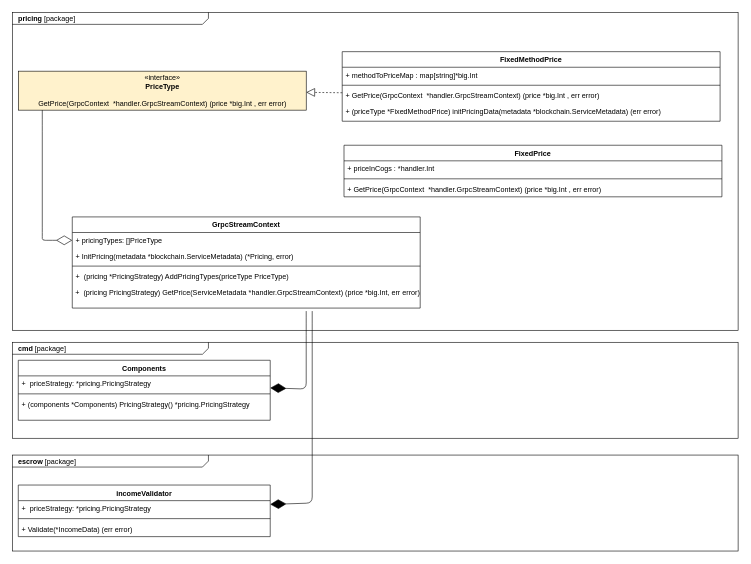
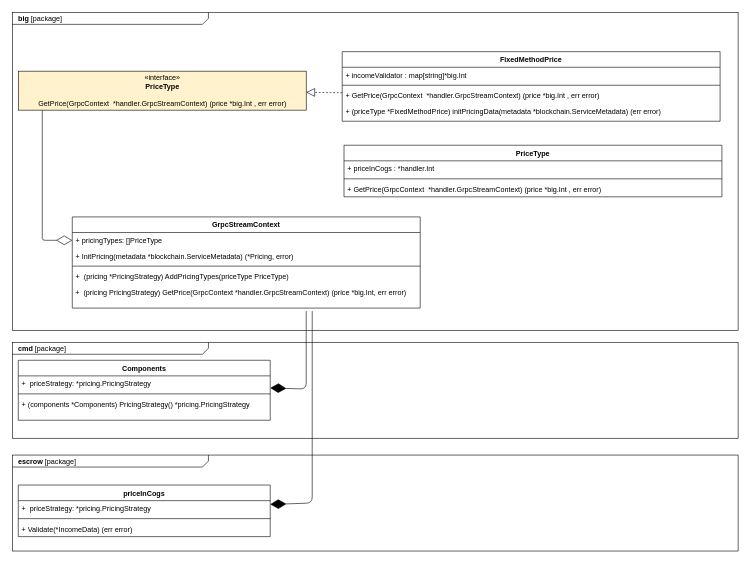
node "pricing [package]": label "pricing [package]" -> "big [package]"
node "+ methodToPriceMap : map[string]*big.Int": label "+ methodToPriceMap : map[string]*big.Int" -> "+ incomeValidator : map[string]*big.Int"
node "FixedPrice": label "FixedPrice" -> "PriceType"
node "+ (pricing PricingStrategy) GetPrice(ServiceMetadata *handler.GrpcStreamContext) (price *big.Int, err error)": label "+ (pricing PricingStrategy) GetPrice(ServiceMetadata *handler.GrpcStreamContext) (price *big.Int, err error)" -> "+ (pricing PricingStrategy) GetPrice(GrpcContext *handler.GrpcStreamContext) (price *big.Int, err error)"
node "incomeValidator": label "incomeValidator" -> "priceInCogs"
